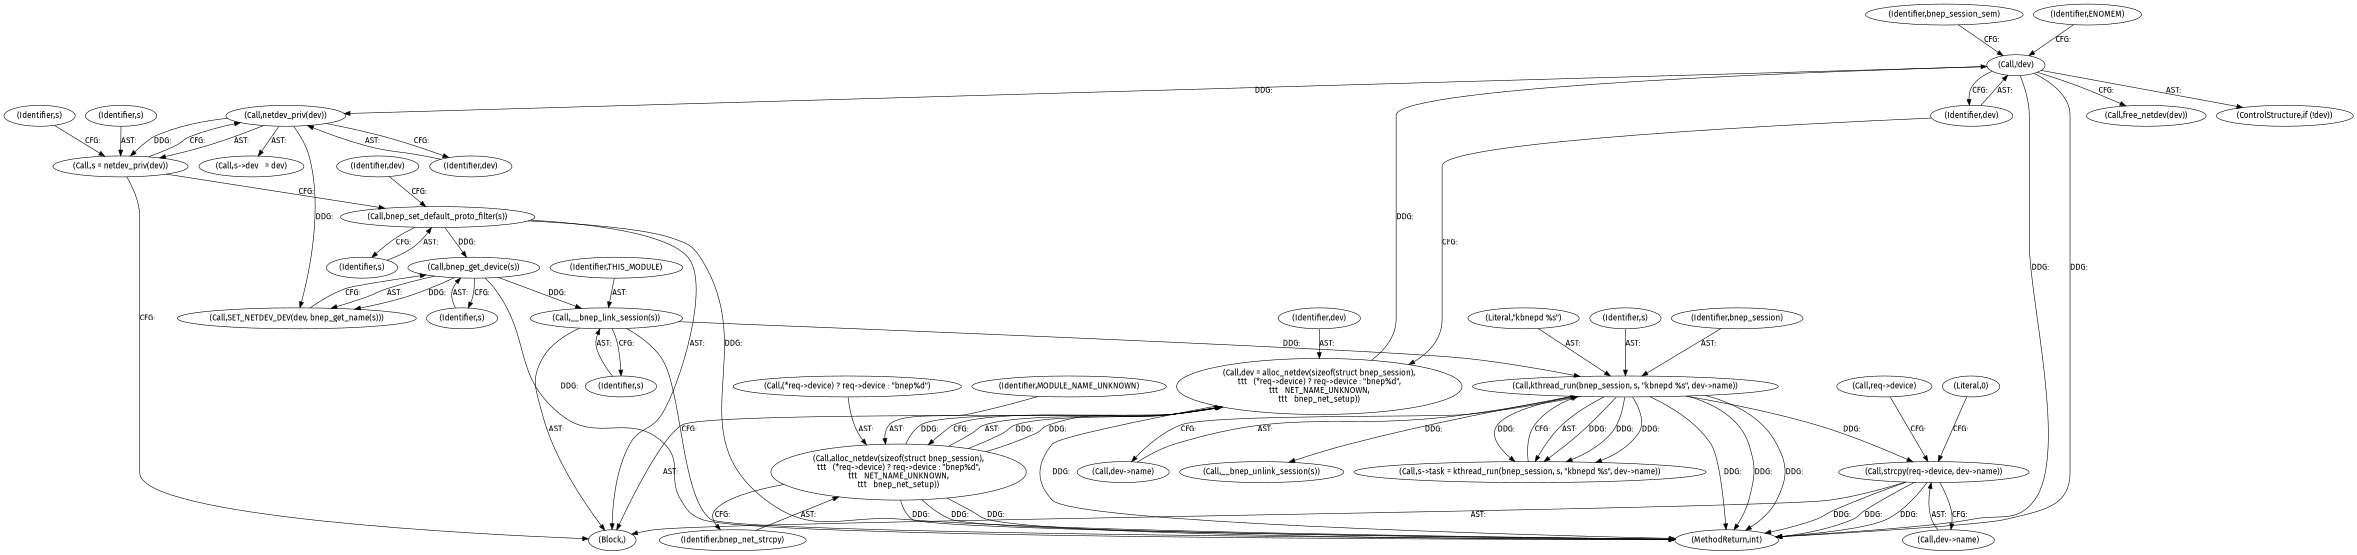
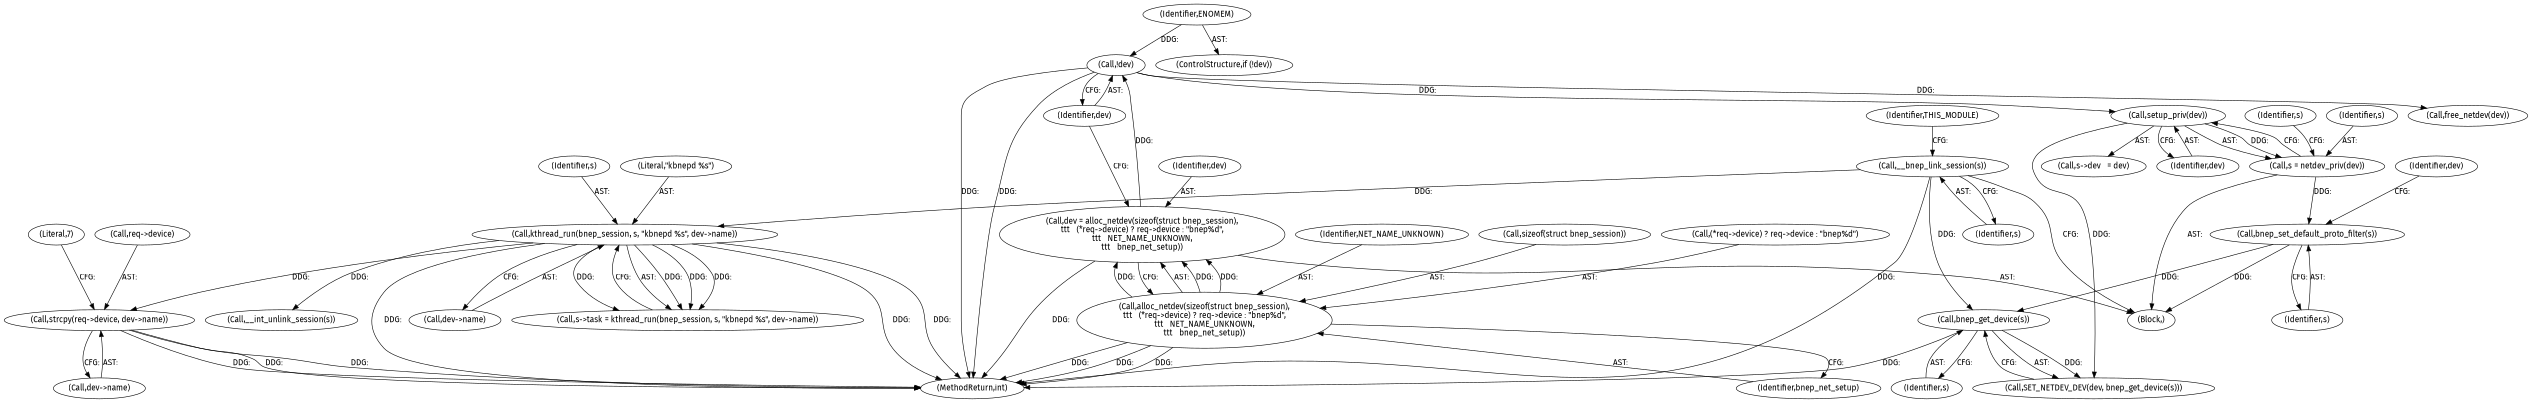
node "(Identifier,bnep_session_sem)": removed
edge "(Identifier,ENOMEM)" -> "(Call,!dev)": label "CFG: " -> "DDG: "
edge "(Call,!dev)" -> "(ControlStructure,if (!dev))": now "(Identifier,ENOMEM)" -> "(ControlStructure,if (!dev))"
edge "(Call,!dev)" -> "(Call,free_netdev(dev))": label "CFG: " -> "DDG: "
node "(Call,netdev_priv(dev))": label "(Call,netdev_priv(dev))" -> "(Call,setup_priv(dev))"
edge "(Call,s = netdev_priv(dev))" -> "(Call,bnep_set_default_proto_filter(s))": label "CFG: " -> "DDG: "
node "(Call,sizeof(struct bnep_session))": added
edge "(Call,bnep_get_device(s))" -> "(Call,__bnep_link_session(s))": reversed
edge "(Identifier,THIS_MODULE)" -> "(Call,__bnep_link_session(s))": label "AST: " -> "CFG: "
edge "(Call,s = netdev_priv(dev))" -> "(Block,)": label "CFG: " -> "AST: "
node "(Call,SET_NETDEV_DEV(dev, bnep_get_name(s)))": label "(Call,SET_NETDEV_DEV(dev, bnep_get_name(s)))" -> "(Call,SET_NETDEV_DEV(dev, bnep_get_device(s)))"
node "(Identifier,bnep_session)": removed
edge "(Call,bnep_set_default_proto_filter(s))" -> "(Block,)": label "AST: " -> "DDG: "
node "(Identifier,MODULE_NAME_UNKNOWN)": label "(Identifier,MODULE_NAME_UNKNOWN)" -> "(Identifier,NET_NAME_UNKNOWN)"
node "(Literal,0)": label "(Literal,0)" -> "(Literal,7)"
edge "(Call,__bnep_link_session(s))" -> "(Block,)": label "AST: " -> "CFG: "
edge "(Call,__bnep_link_session(s))" -> "(MethodReturn,int)": label "CFG: " -> "DDG: "
edge "(Call,req->device)" -> "(Call,strcpy(req->device, dev->name))": label "CFG: " -> "AST: "
node "(Call,__bnep_unlink_session(s))": label "(Call,__bnep_unlink_session(s))" -> "(Call,__int_unlink_session(s))"
edge "(Call,bnep_set_default_proto_filter(s))" -> "(MethodReturn,int)": removed, label "DDG:"
edge "(Call,strcpy(req->device, dev->name))" -> "(Block,)": removed, label "AST:"
node "(Identifier,bnep_net_strcpy)": label "(Identifier,bnep_net_strcpy)" -> "(Identifier,bnep_net_setup)"
